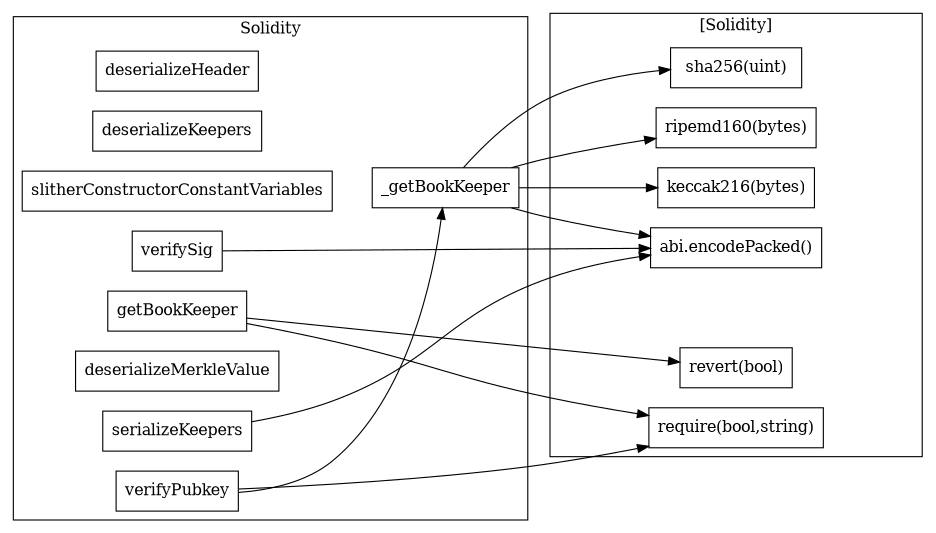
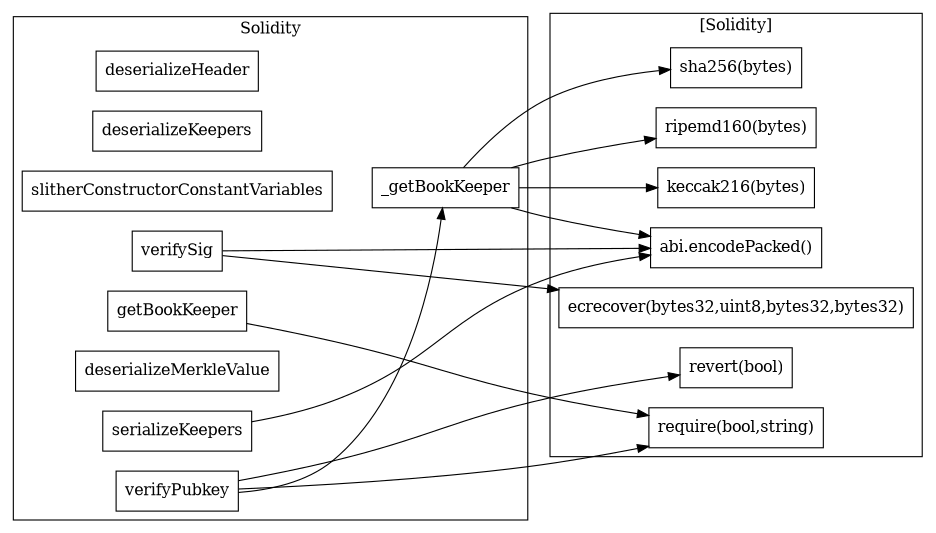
node "sha256(uint)": label "sha256(uint)" -> "sha256(bytes)"
node "ecrecover(bytes32,uint8,bytes32,bytes32)": added
edge "getBookKeeper" -> "revert(bool)": now "verifyPubkey" -> "revert(bool)"
